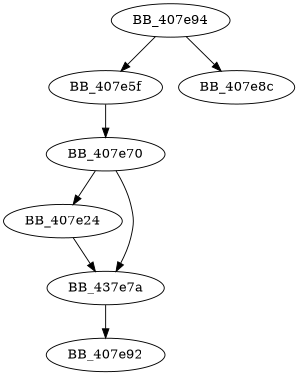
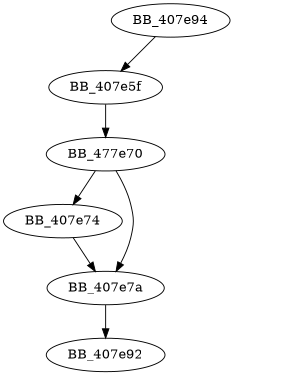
node "BB_407e8c": removed
node "BB_407e70": label "BB_407e70" -> "BB_477e70"
node "BB_407e24": label "BB_407e24" -> "BB_407e74"
node "BB_437e7a": label "BB_437e7a" -> "BB_407e7a"
